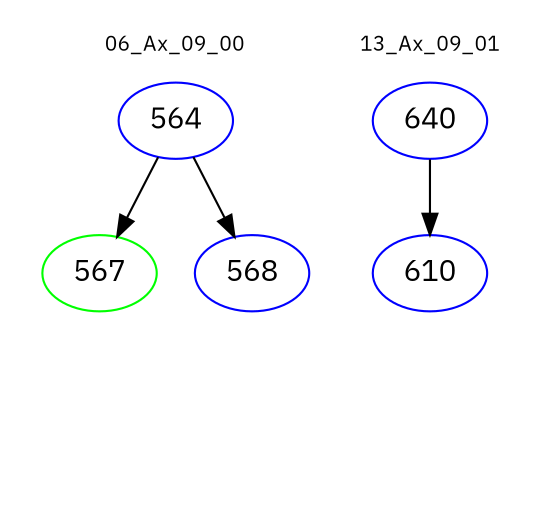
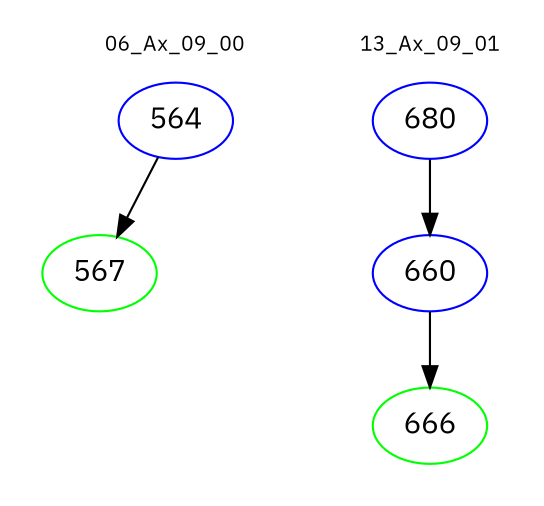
node "640": label "640" -> "680"
node "568": removed
node "610": label "610" -> "660"
node "666": added
